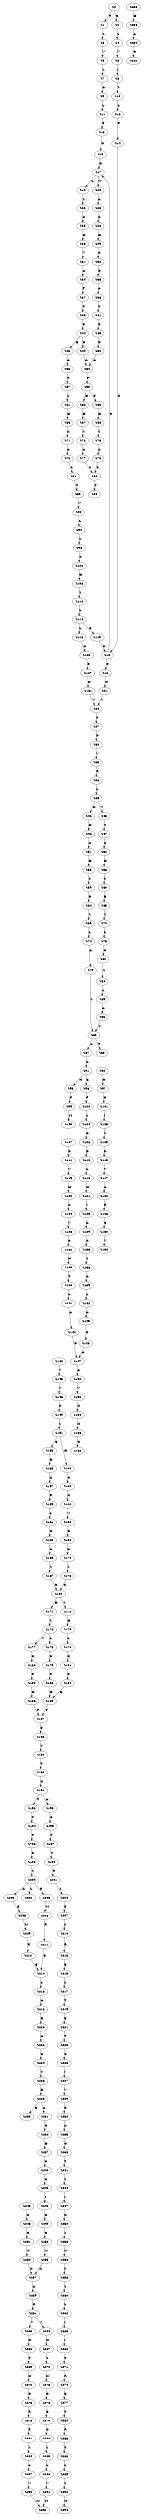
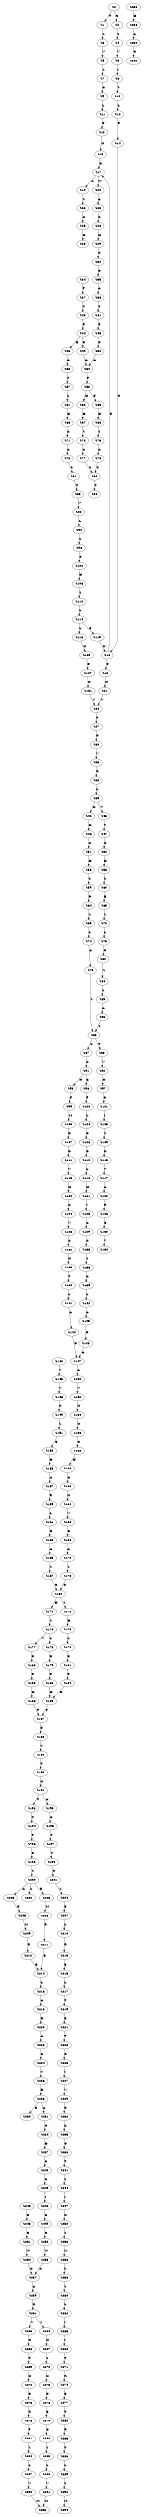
node "S31": removed
edge "S88" -> "S92": added, label "V"
edge "S103" -> "S107": added, label "D"
edge "S151" -> "S160": now "S158" -> "S160"
